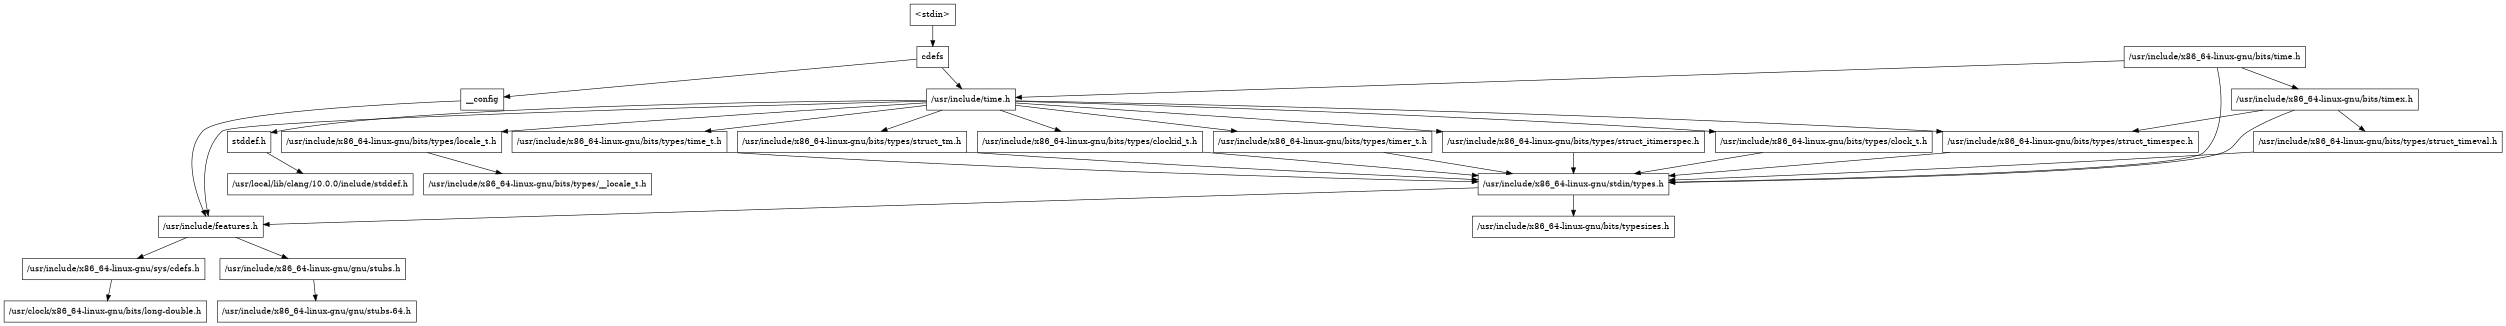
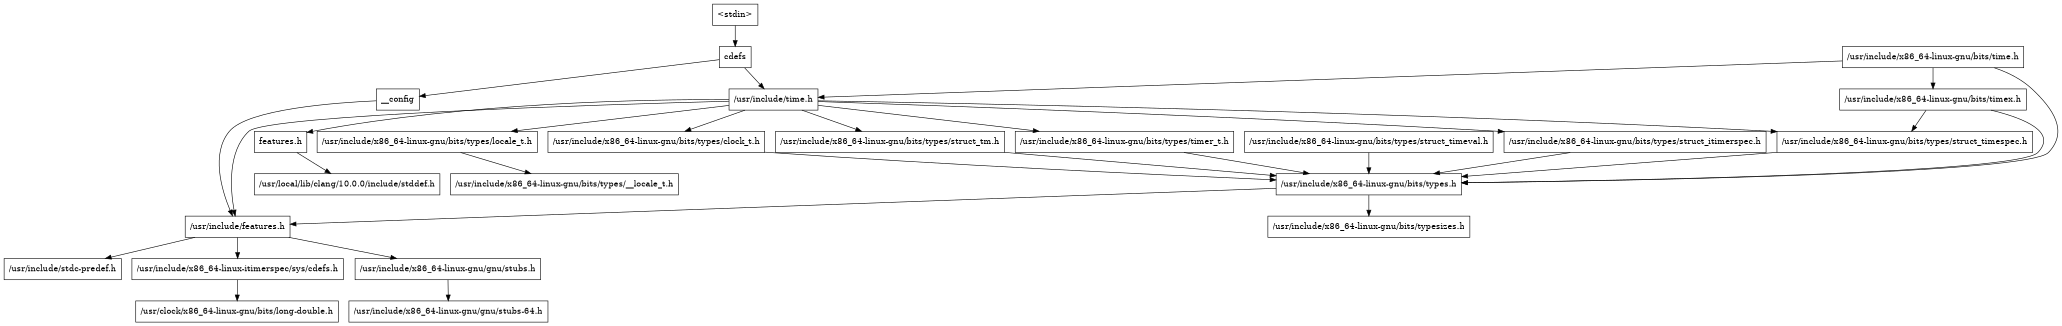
edge "/usr/include/x86_64-linux-gnu/bits/timex.h" -> "/usr/include/x86_64-linux-gnu/bits/types/struct_timeval.h": removed
node "stddef.h": label "stddef.h" -> "features.h"
node "/usr/include/x86_64-linux-gnu/bits/types/time_t.h": removed
node "/usr/include/x86_64-linux-gnu/bits/types/clockid_t.h": removed
node "/usr/include/x86_64-linux-gnu/stdin/types.h": label "/usr/include/x86_64-linux-gnu/stdin/types.h" -> "/usr/include/x86_64-linux-gnu/bits/types.h"
node "/usr/include/stdc-predef.h": added
node "/usr/include/x86_64-linux-gnu/sys/cdefs.h": label "/usr/include/x86_64-linux-gnu/sys/cdefs.h" -> "/usr/include/x86_64-linux-itimerspec/sys/cdefs.h"
